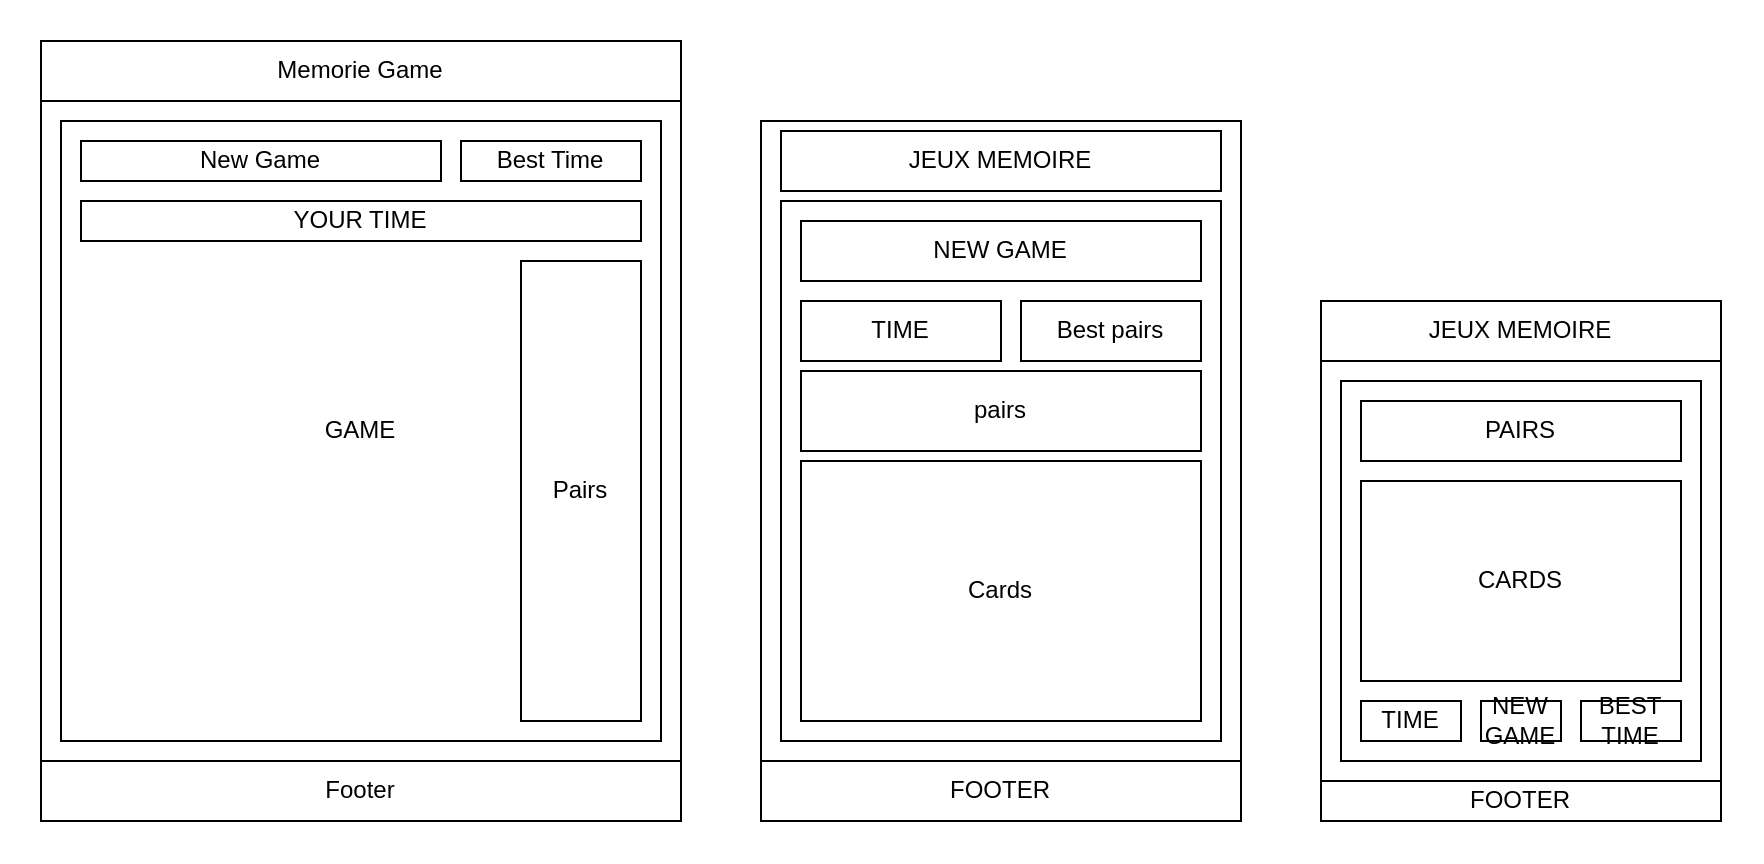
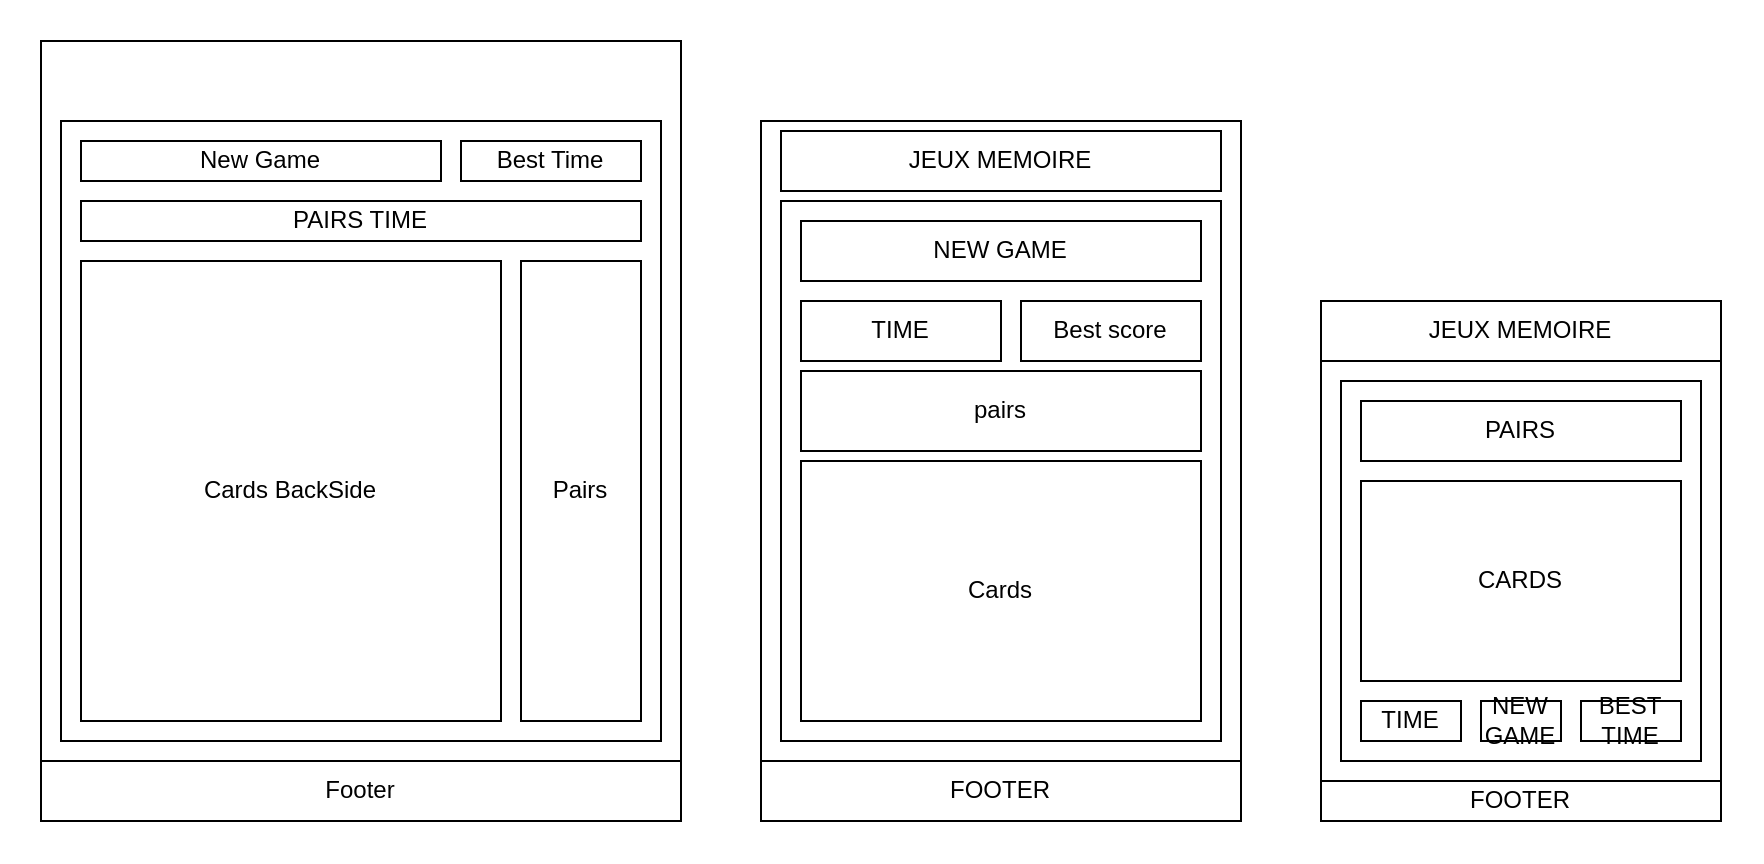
node "Memorie Game": removed
node "YOUR TIME": label "YOUR TIME" -> "PAIRS TIME"
node "Best pairs": label "Best pairs" -> "Best score"
node "Cards BackSide": added
